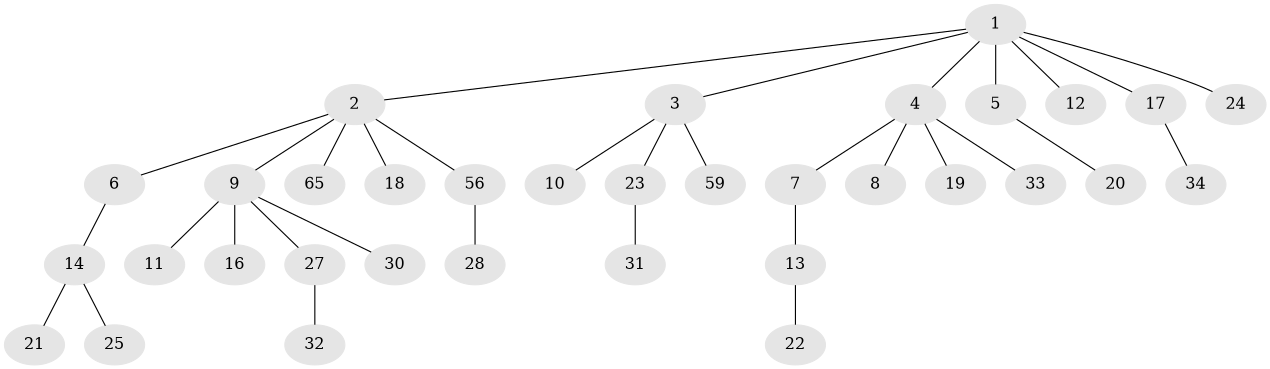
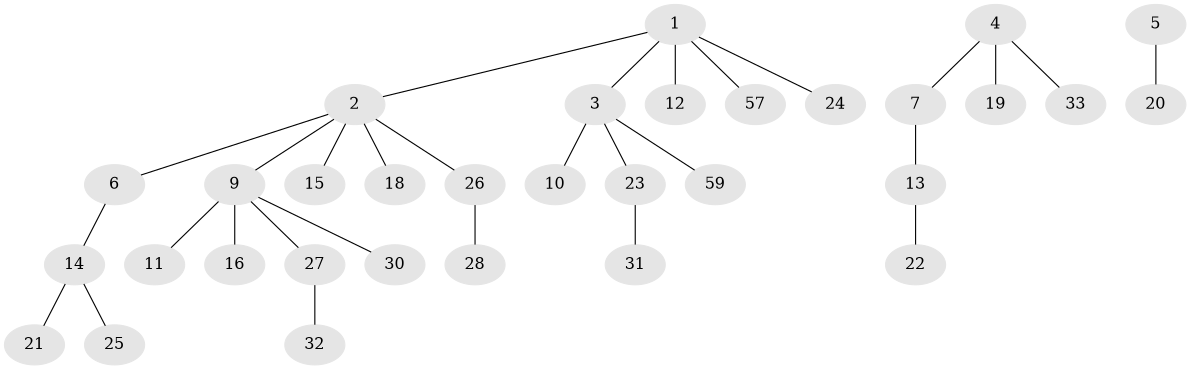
edge "1" -- "4": removed
edge "1" -- "5": removed
node "17": label "17" -> "57"
node "65": label "65" -> "15"
node "56": label "56" -> "26"
node "8": removed
node "34": removed
